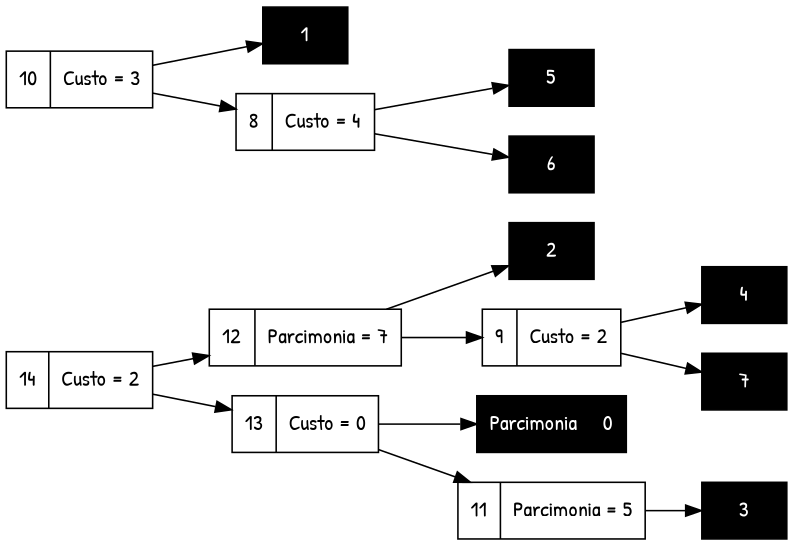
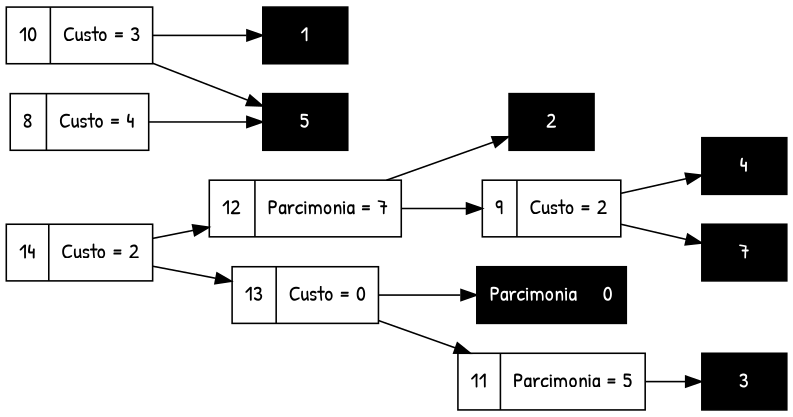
edge "10" -> "8": now "10" -> "5"
node "6": removed
